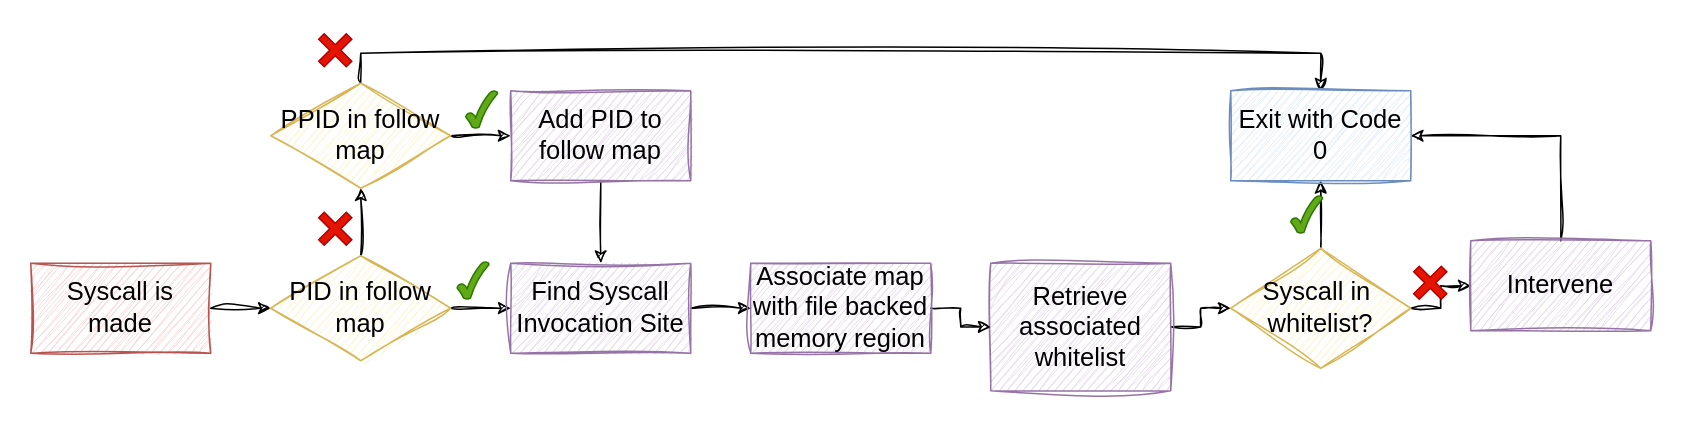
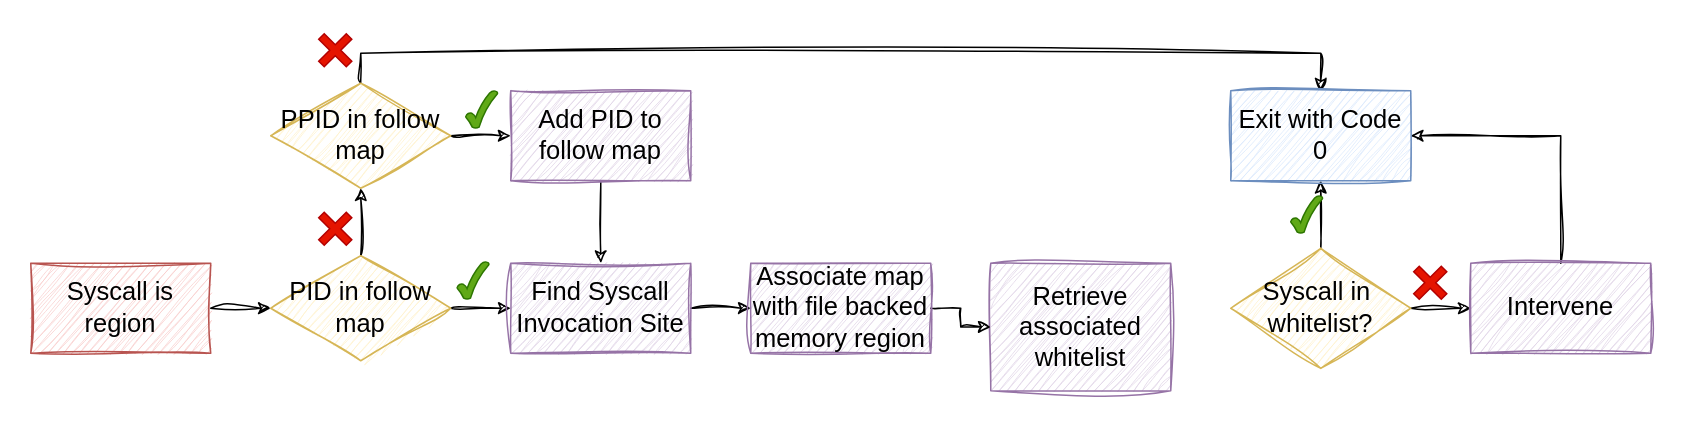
node "Intervene": moved (1561, 286) -> (1561, 308)
node "Syscall is made": label "Syscall is made" -> "Syscall is region"
edge "Retrieve associated whitelist" -> "Syscall in whitelist?": removed
